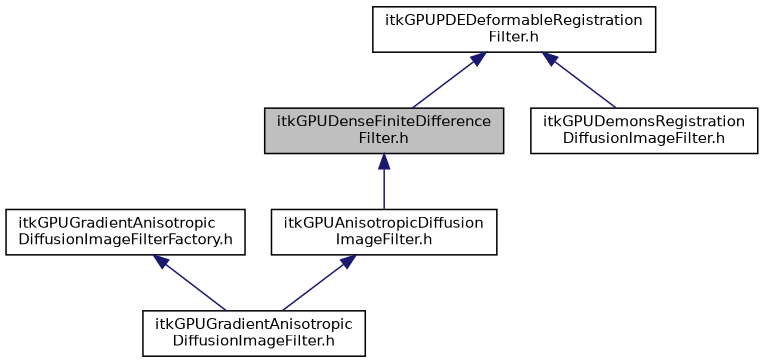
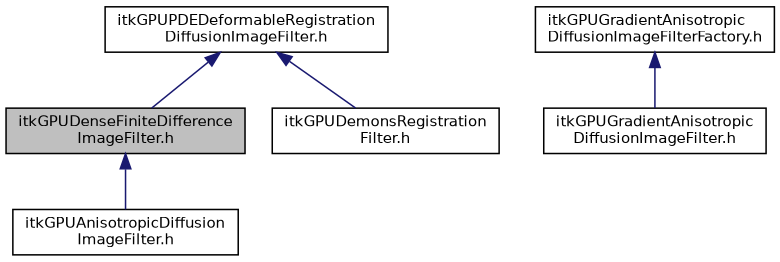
node "itkGPUPDEDeformableRegistration Filter.h": label "itkGPUPDEDeformableRegistration Filter.h" -> "itkGPUPDEDeformableRegistration DiffusionImageFilter.h"
node "itkGPUDenseFiniteDifference Filter.h": label "itkGPUDenseFiniteDifference Filter.h" -> "itkGPUDenseFiniteDifference ImageFilter.h"
node "itkGPUDemonsRegistration DiffusionImageFilter.h": label "itkGPUDemonsRegistration DiffusionImageFilter.h" -> "itkGPUDemonsRegistration Filter.h"
edge "itkGPUGradientAnisotropic DiffusionImageFilter.h" -> "itkGPUAnisotropicDiffusion ImageFilter.h": removed
